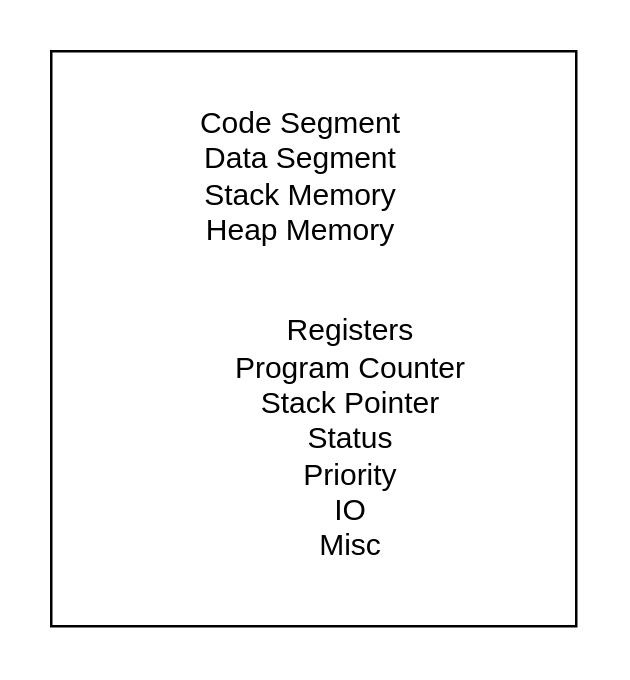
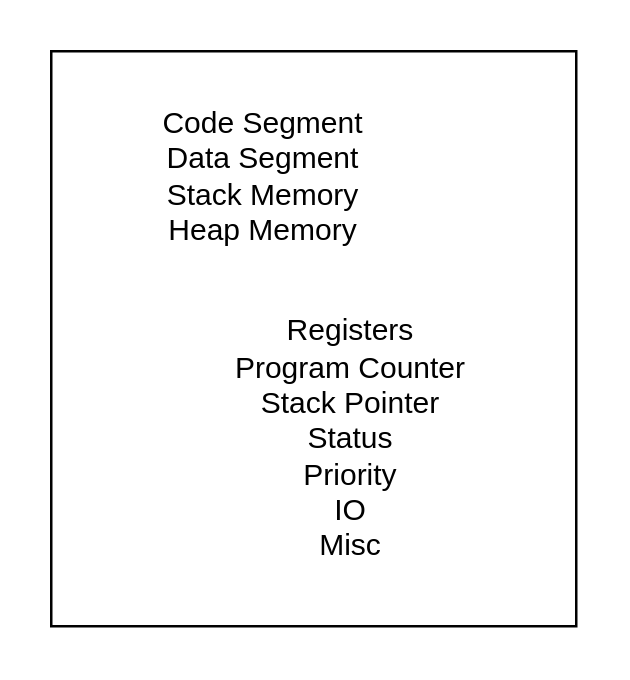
node "Code Segment Data Segment Stack Memory Heap Memory": moved (301, 176) -> (264, 176)
